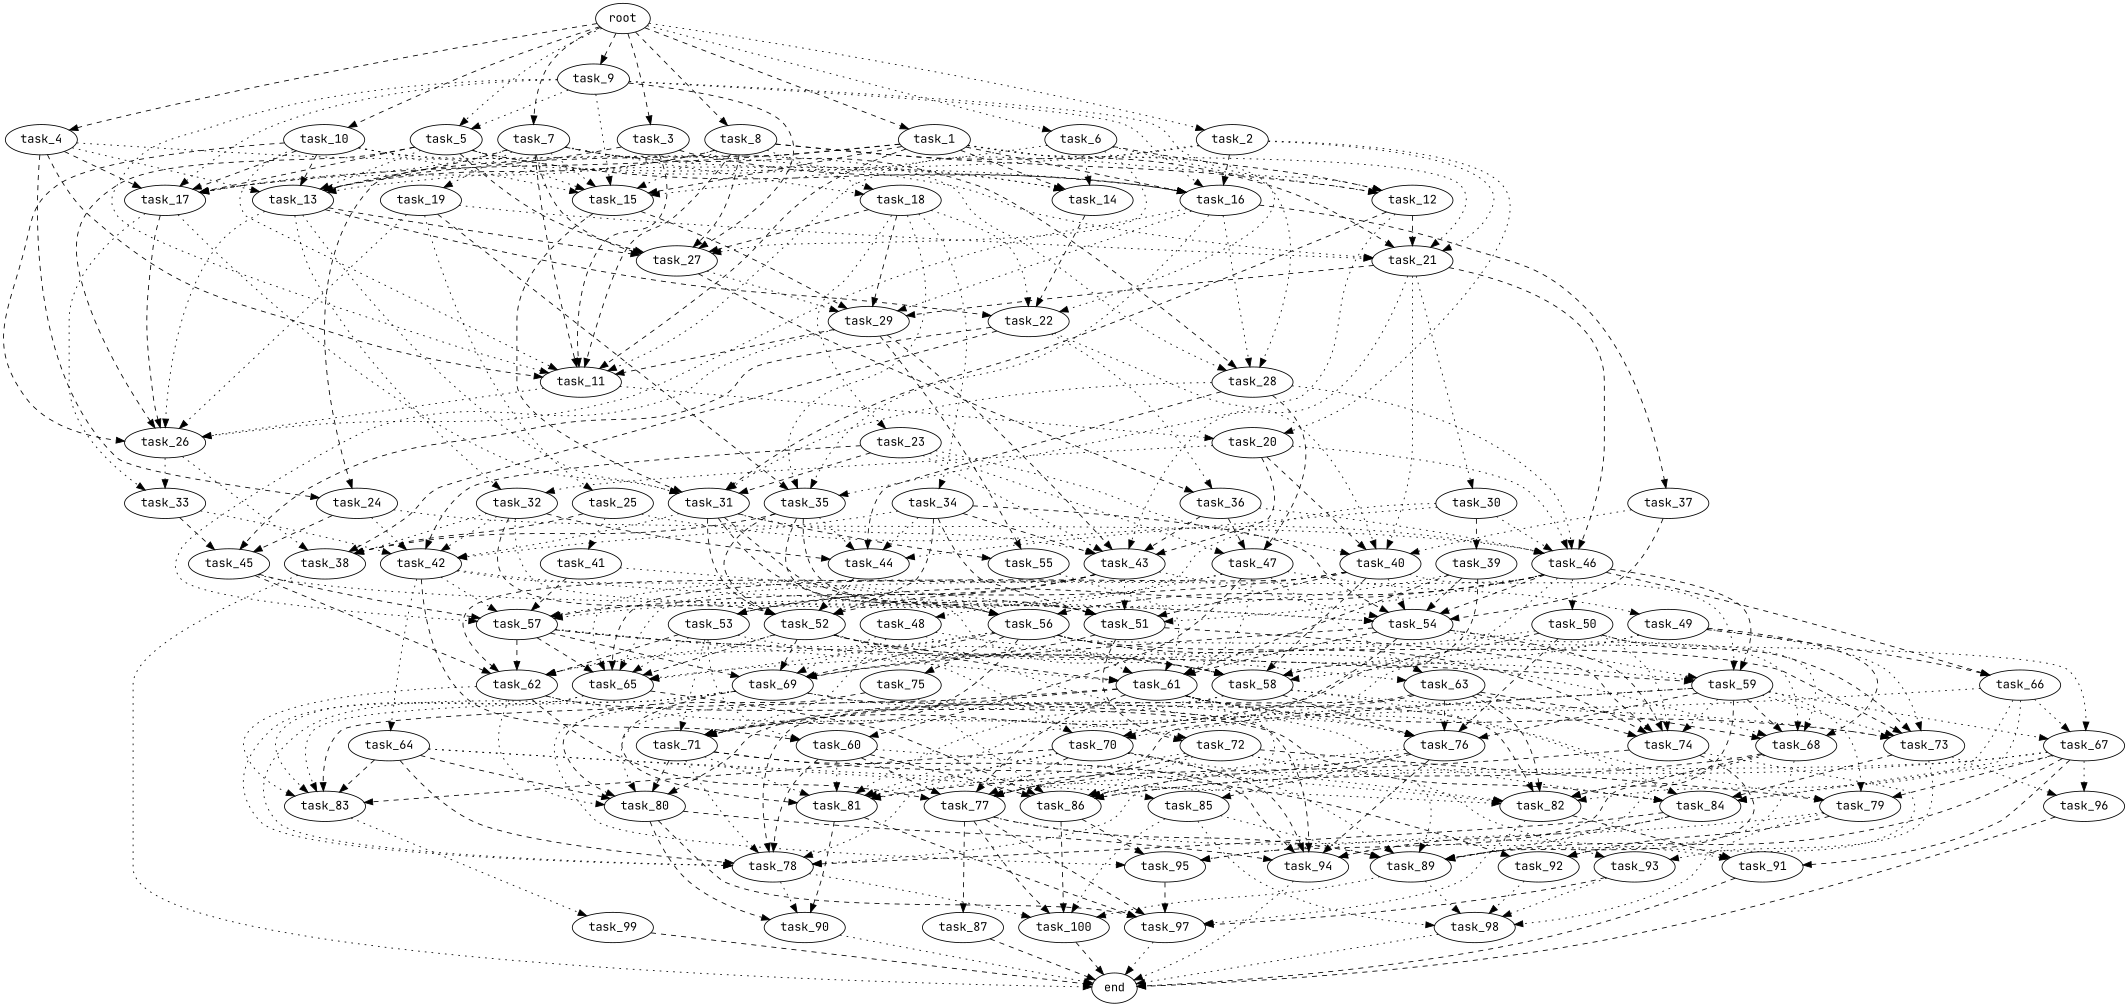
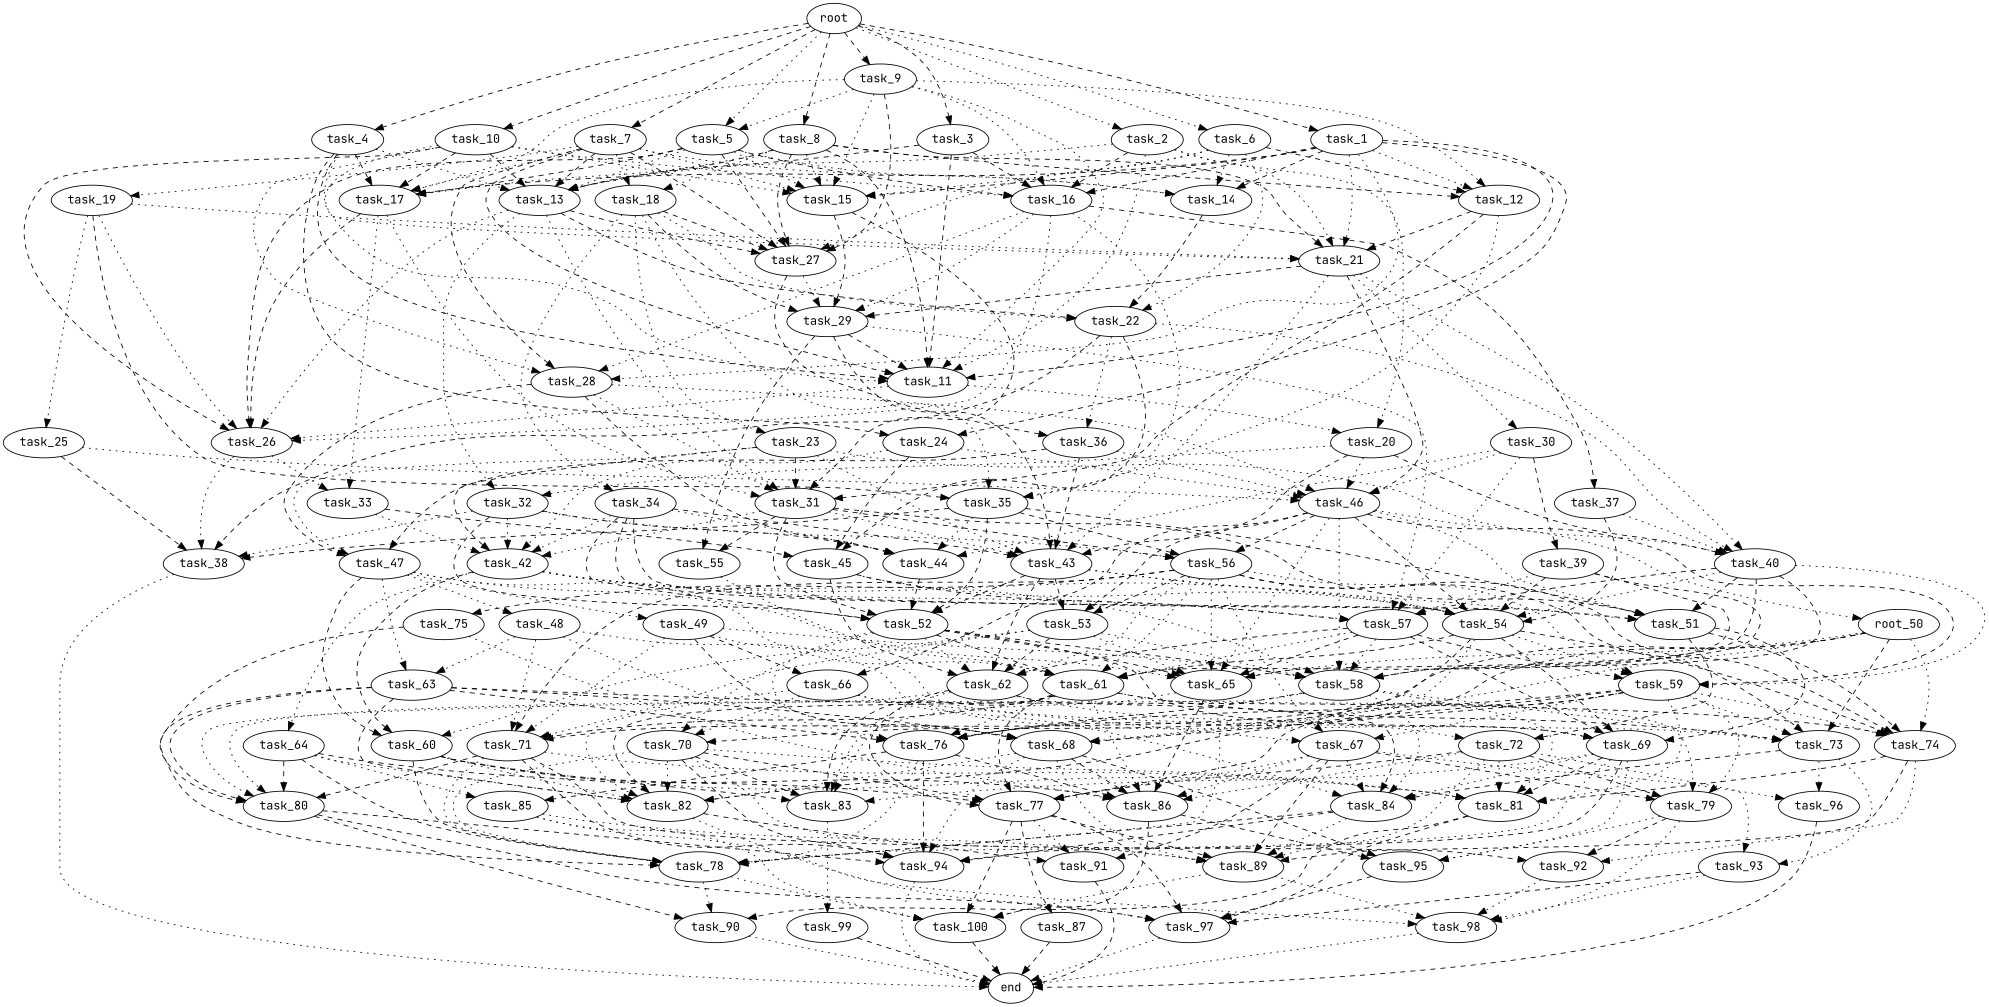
node "task_41": removed
node "task_50": label "task_50" -> "root_50"
edge "task_56" -> "task_69": now "task_56" -> "task_53"
